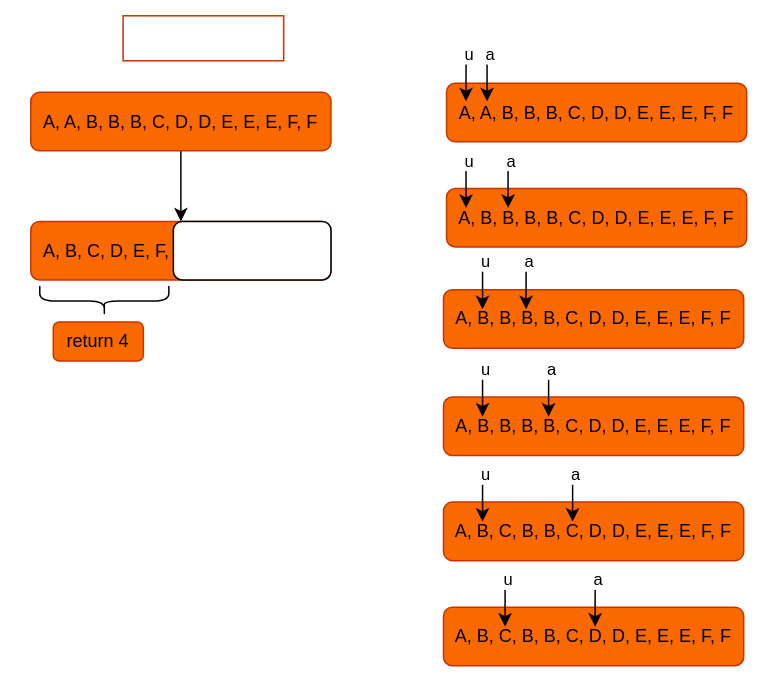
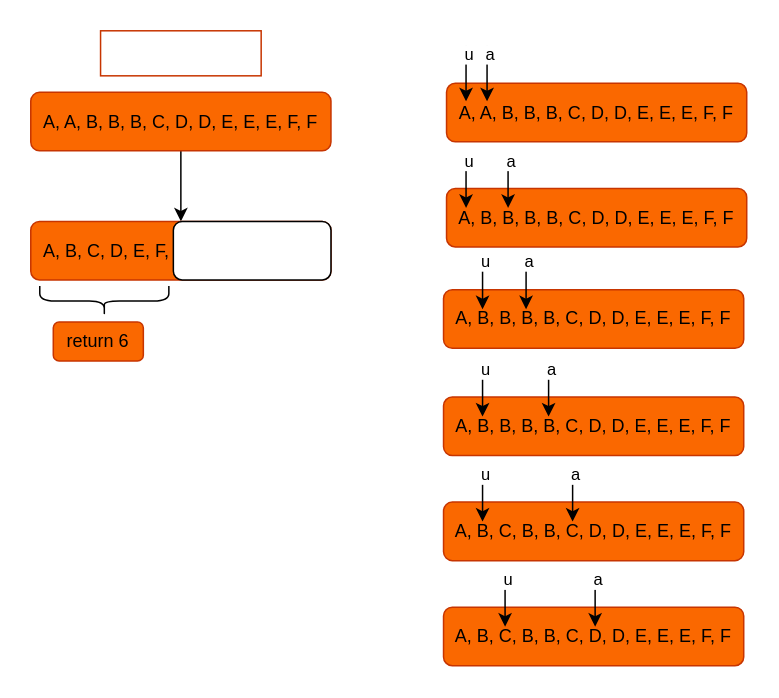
node "nums": moved (203, 38) -> (181, 53)
node "return 4": label "return 4" -> "return 6"
